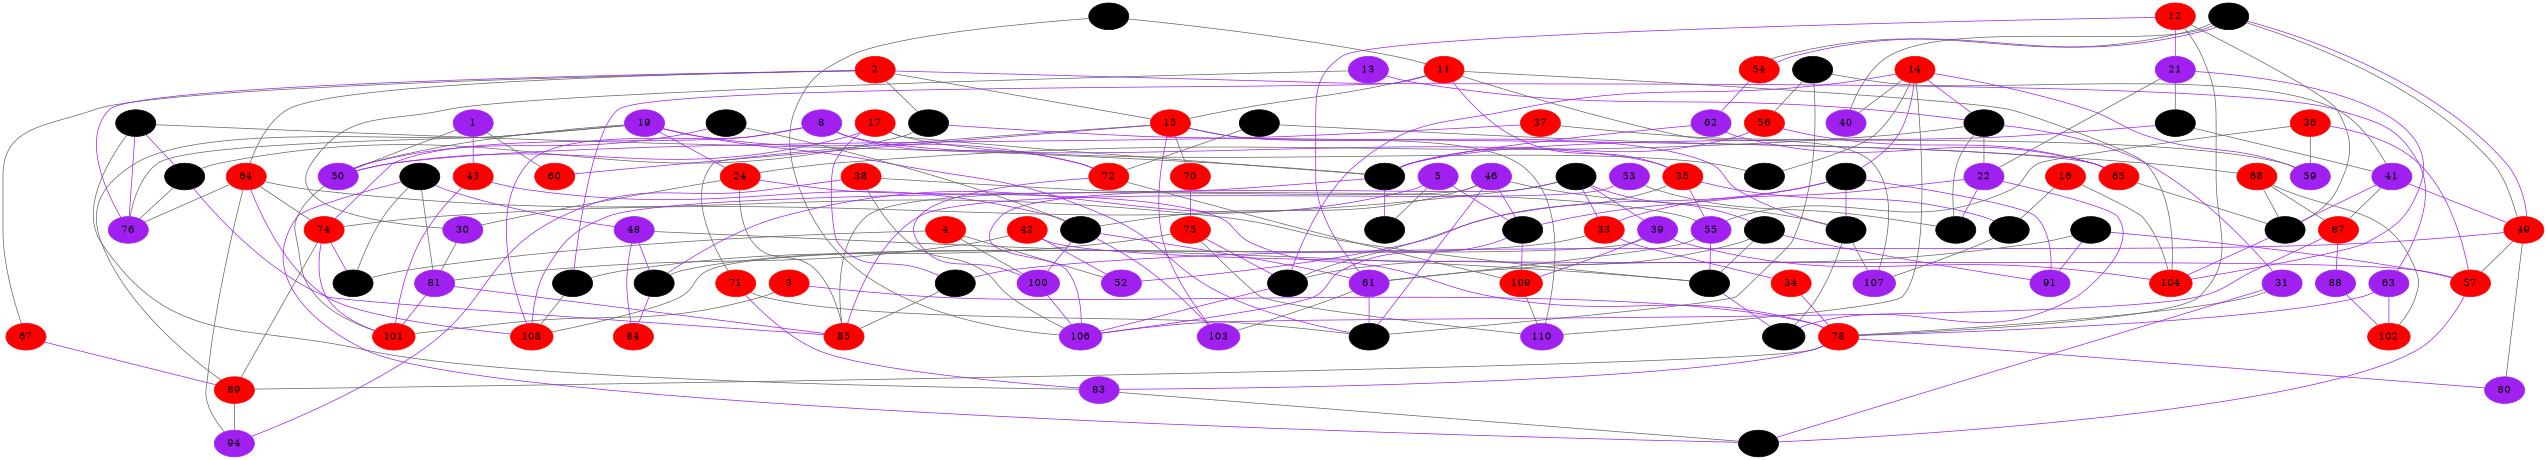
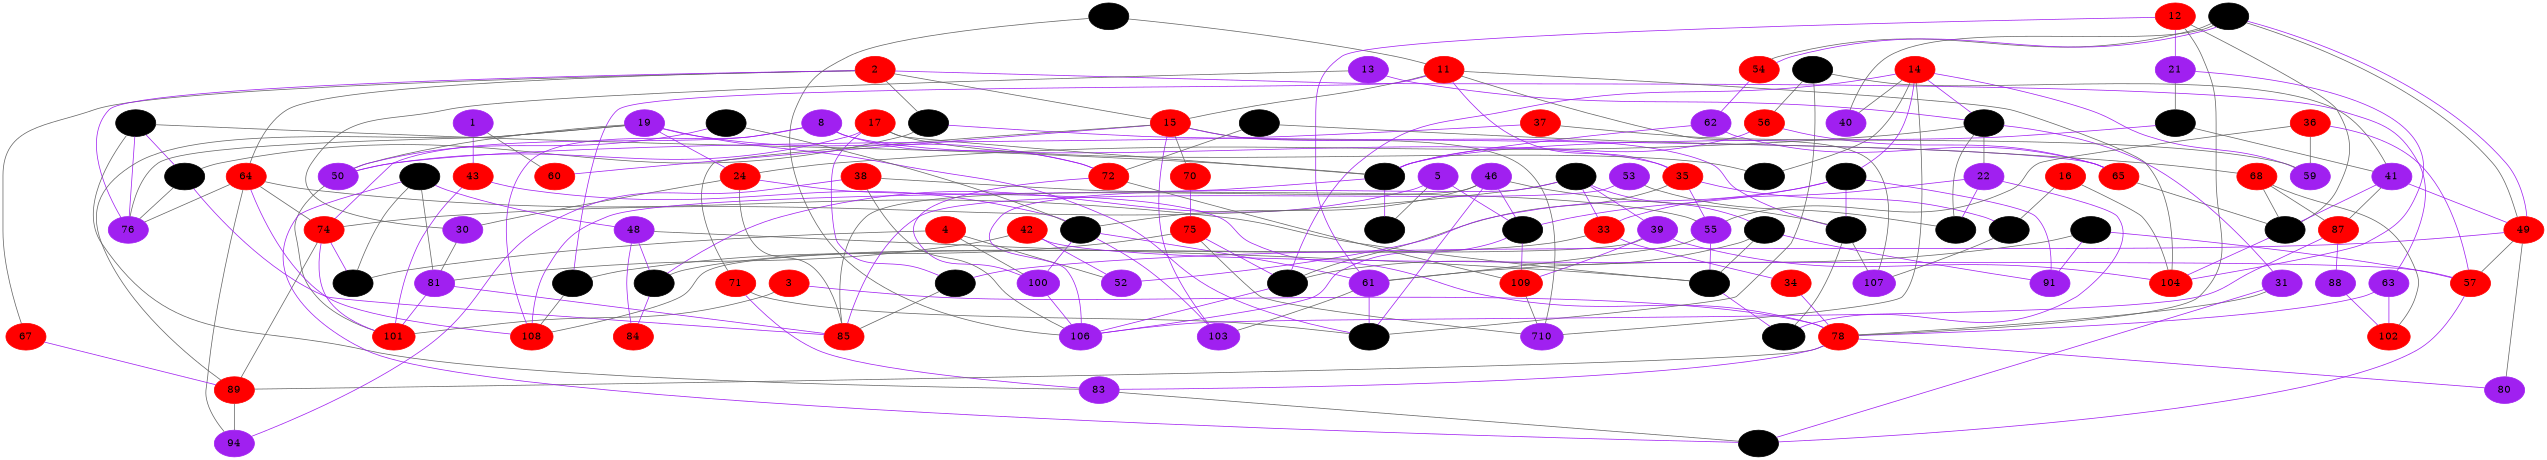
edge "21" -- "22": removed
edge "1" -- "50": removed
node "110": label "110" -> "710"
